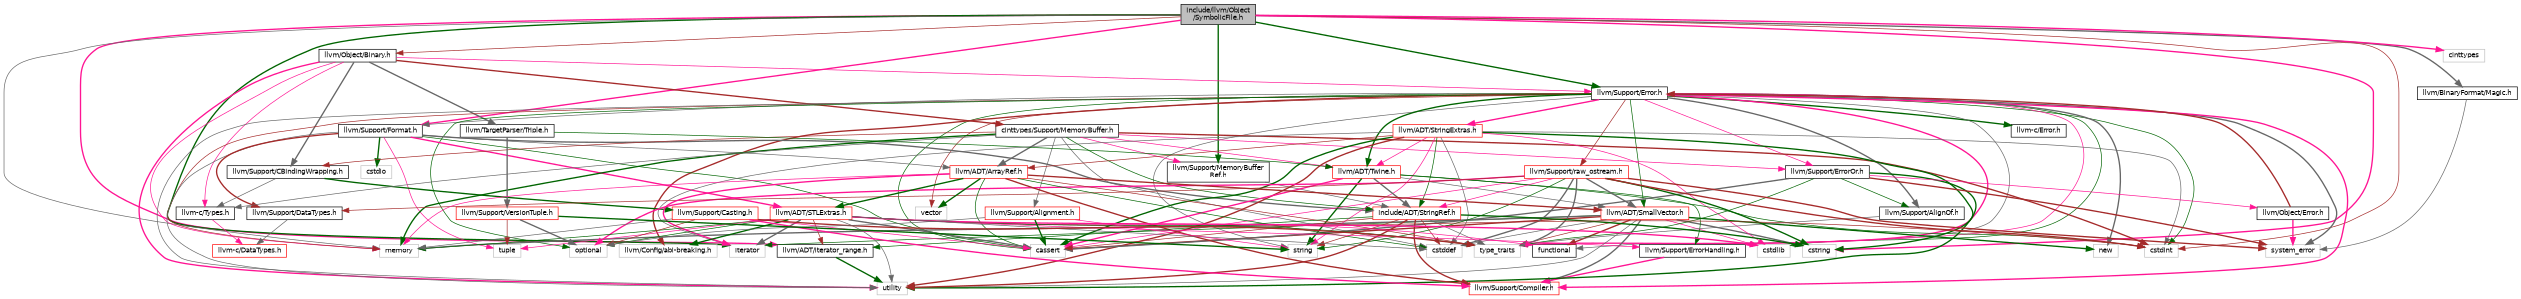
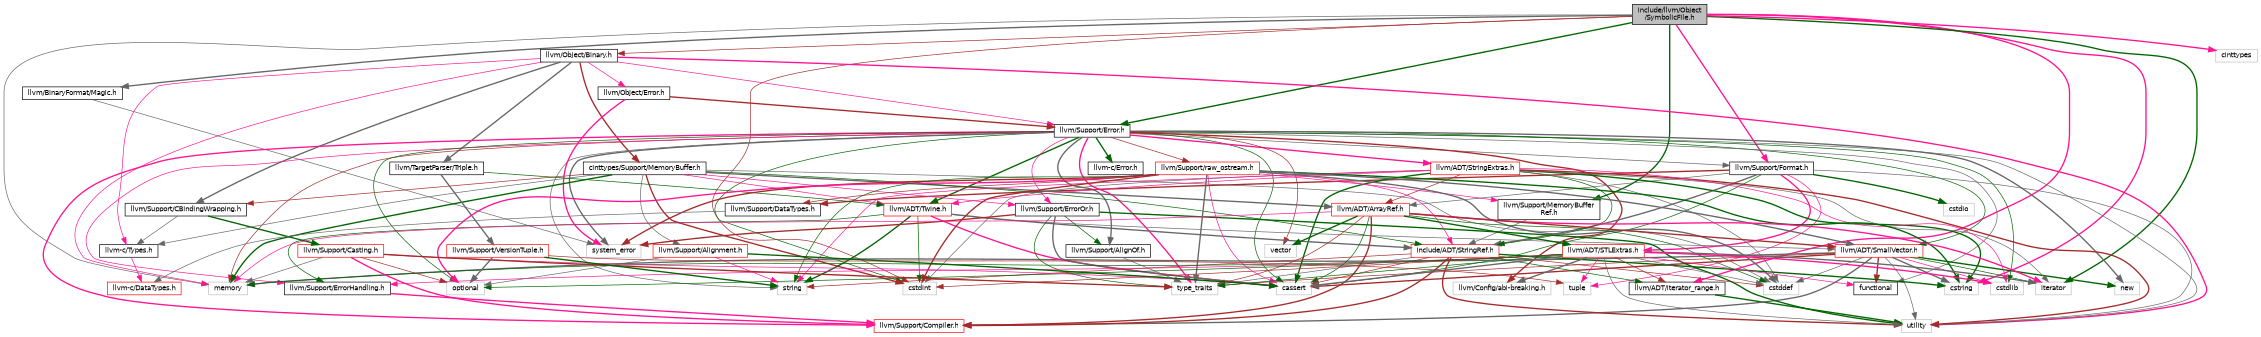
edge "cinttypes/Support/MemoryBuffer.h" -> "llvm/Support/MemoryBuffer Ref.h": now "llvm/Support/raw_ostream.h" -> "llvm/Support/MemoryBuffer Ref.h"
edge "llvm/Support/ErrorOr.h" -> "llvm/Object/Error.h": now "llvm/Object/Binary.h" -> "llvm/Object/Error.h"
edge "llvm/ADT/STLExtras.h" -> "llvm/Config/abi-breaking.h": color darkgreen -> gray40
